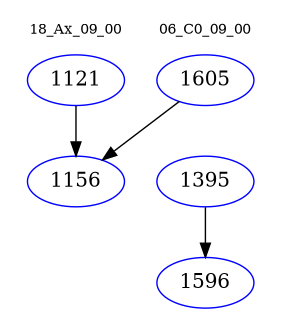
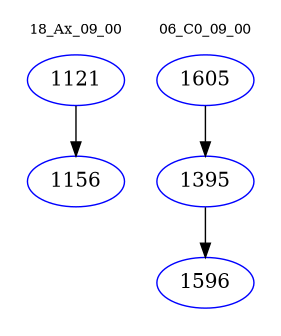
edge "1605" -> "1156": now "1605" -> "1395"
